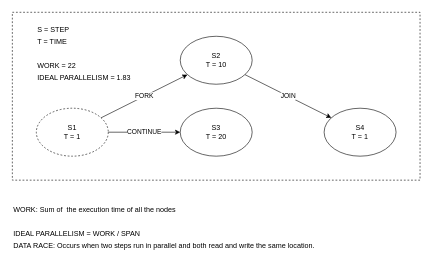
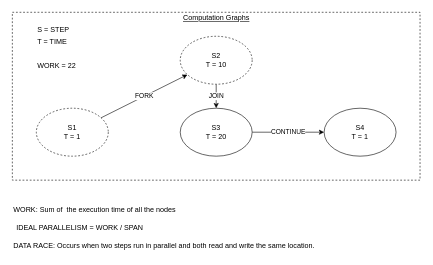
node "Computation Graphs": added
node "S2 T = 10": style solid -> dashed
node "IDEAL PARALLELISM = 1.83": removed
edge "S2 T = 10" -> "S4 T = 1": now "S2 T = 10" -> "S3 T = 20"
edge "S1 T = 1" -> "S3 T = 20": removed, label "CONTINUE"
edge "S3 T = 20" -> "S4 T = 1": added, label "CONTINUE"
node "IDEAL PARALLELISM = WORK / SPAN": moved (81, 234) -> (84, 228)
